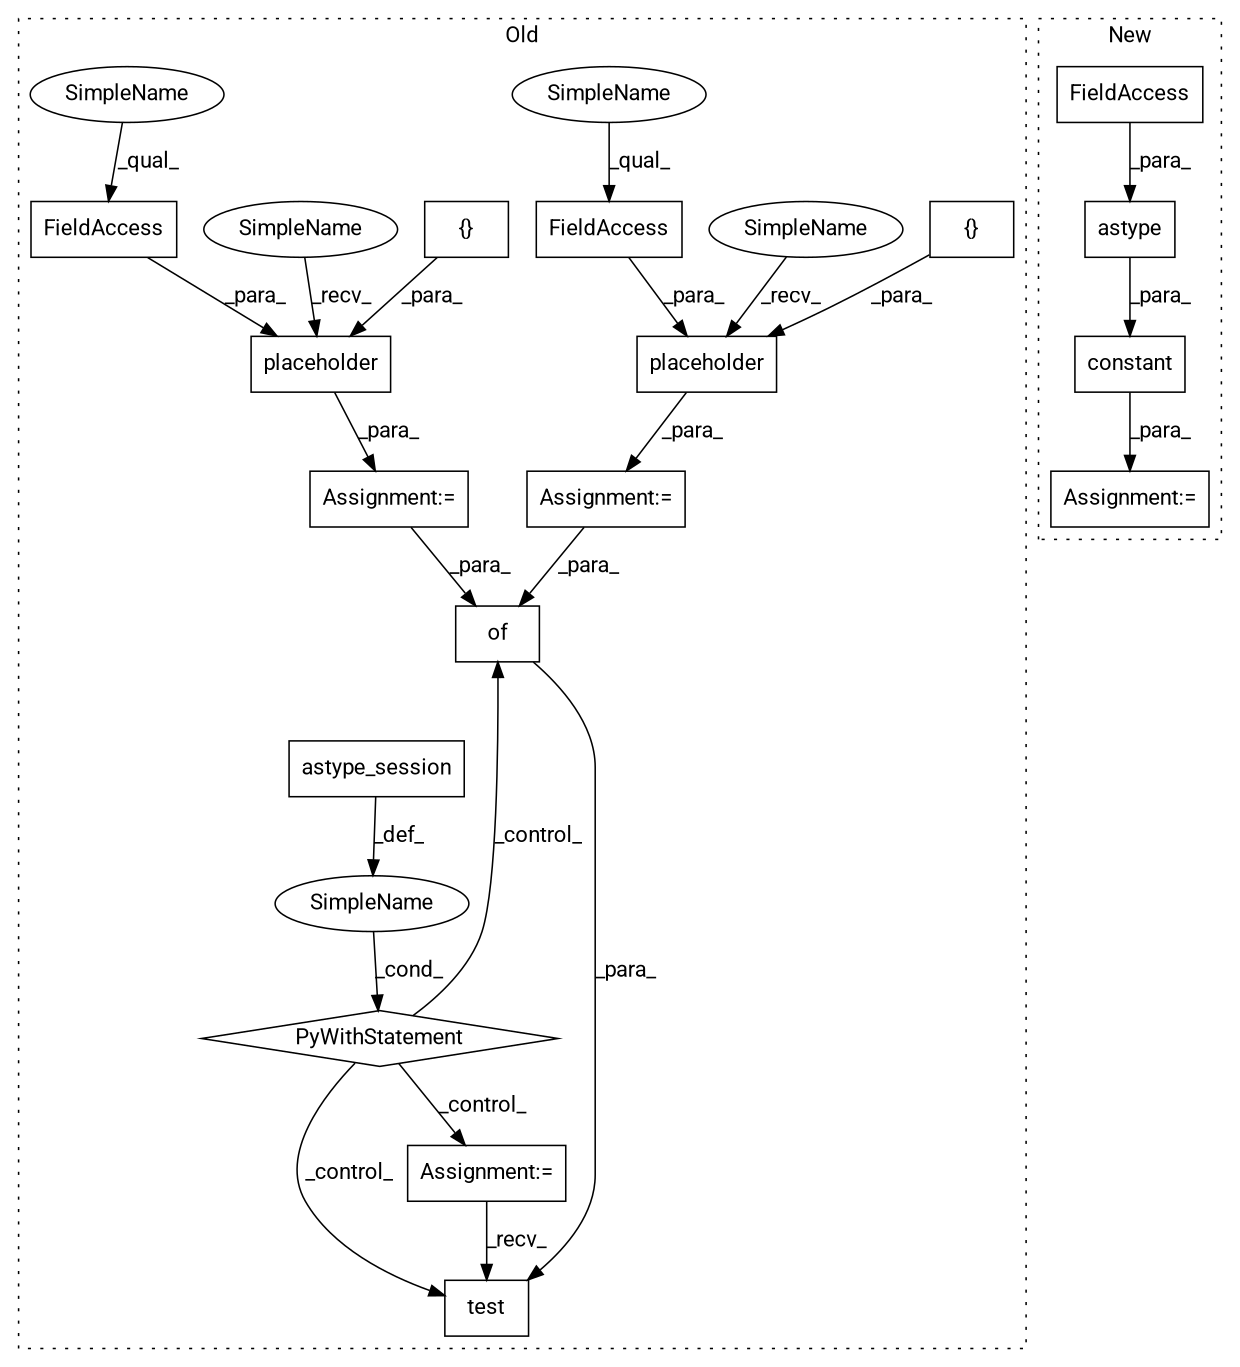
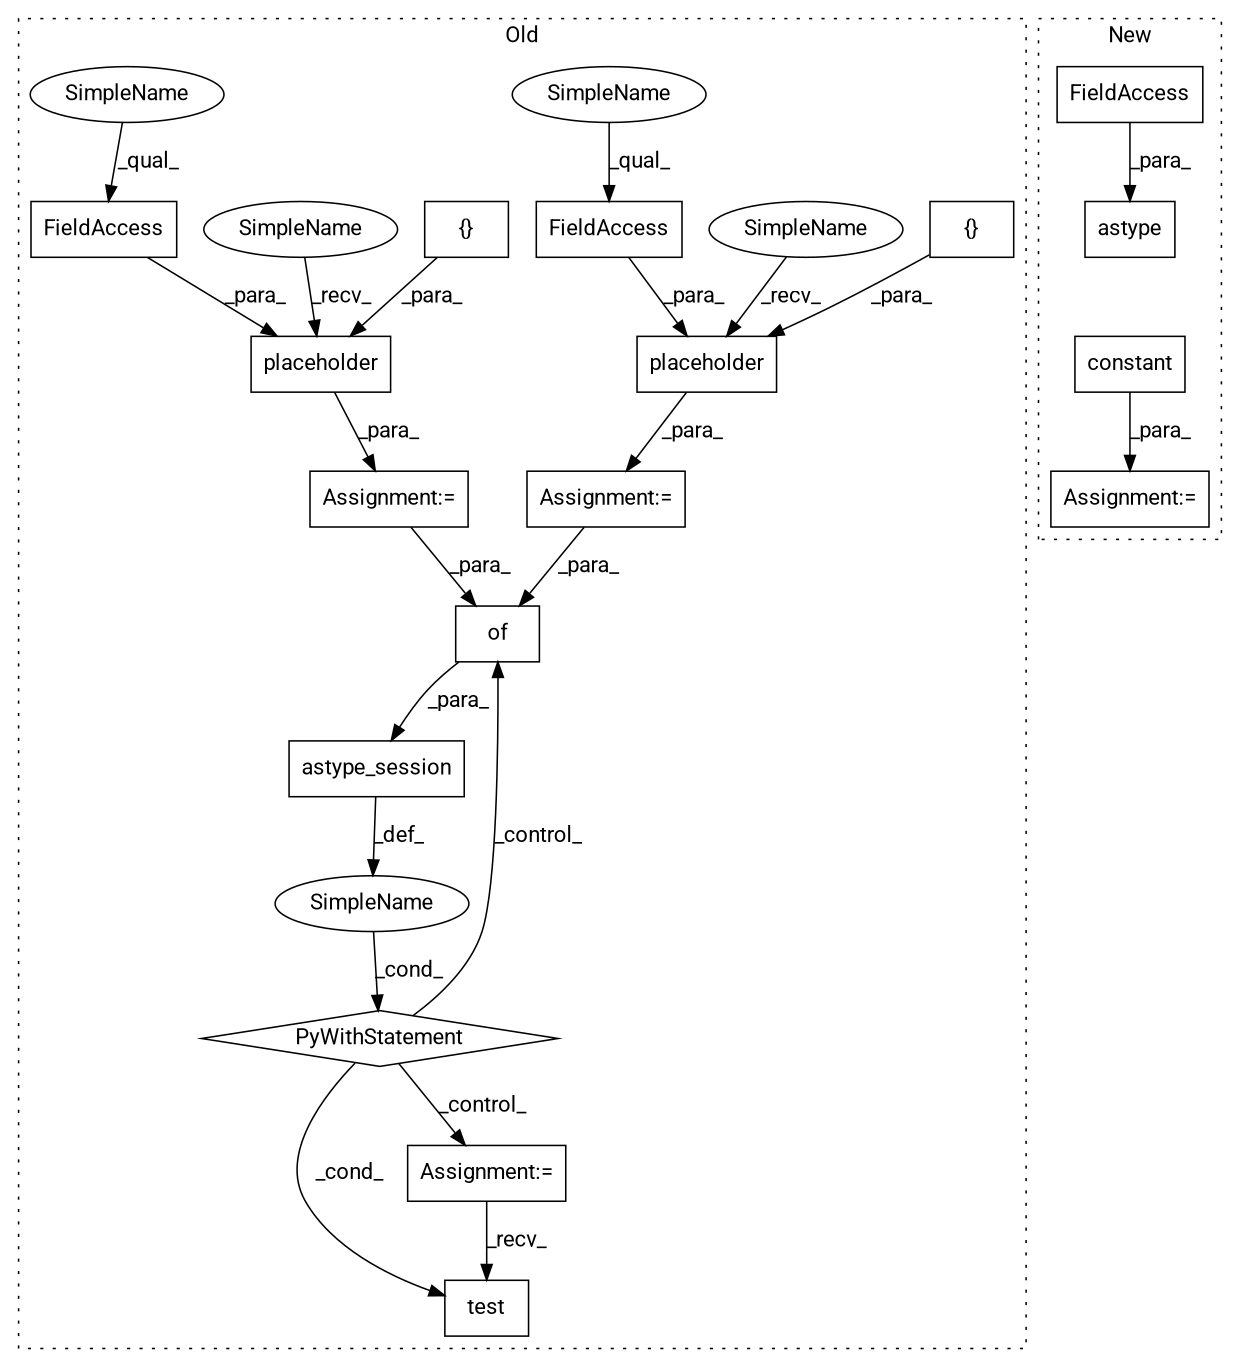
edge "astype" -> "constant": removed, label "_para_"
edge "of" -> "test": now "of" -> "astype_session"
edge "PyWithStatement" -> "test": label "_control_" -> "_cond_"
